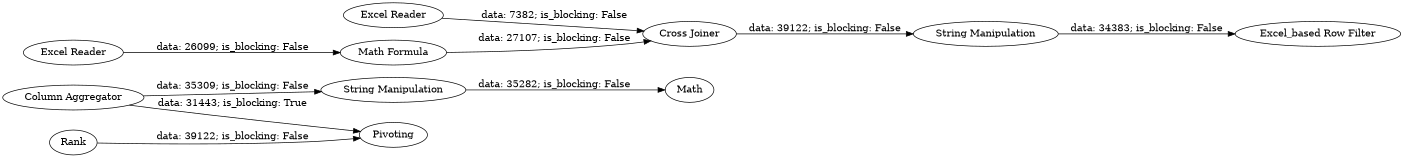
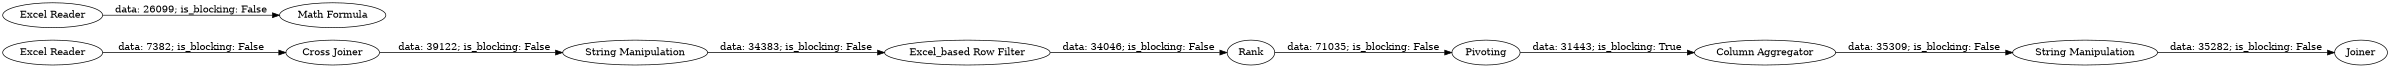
edge "Math Formula" -> "Cross Joiner": removed, label "data: 27107; is_blocking: False"
edge "Excel_based Row Filter" -> "Rank": added, label "data: 34046; is_blocking: False"
node "Math": label "Math" -> "Joiner"
edge "Column Aggregator" -> "Pivoting": reversed
edge "Rank" -> "Pivoting": label "data: 39122; is_blocking: False" -> "data: 71035; is_blocking: False"
